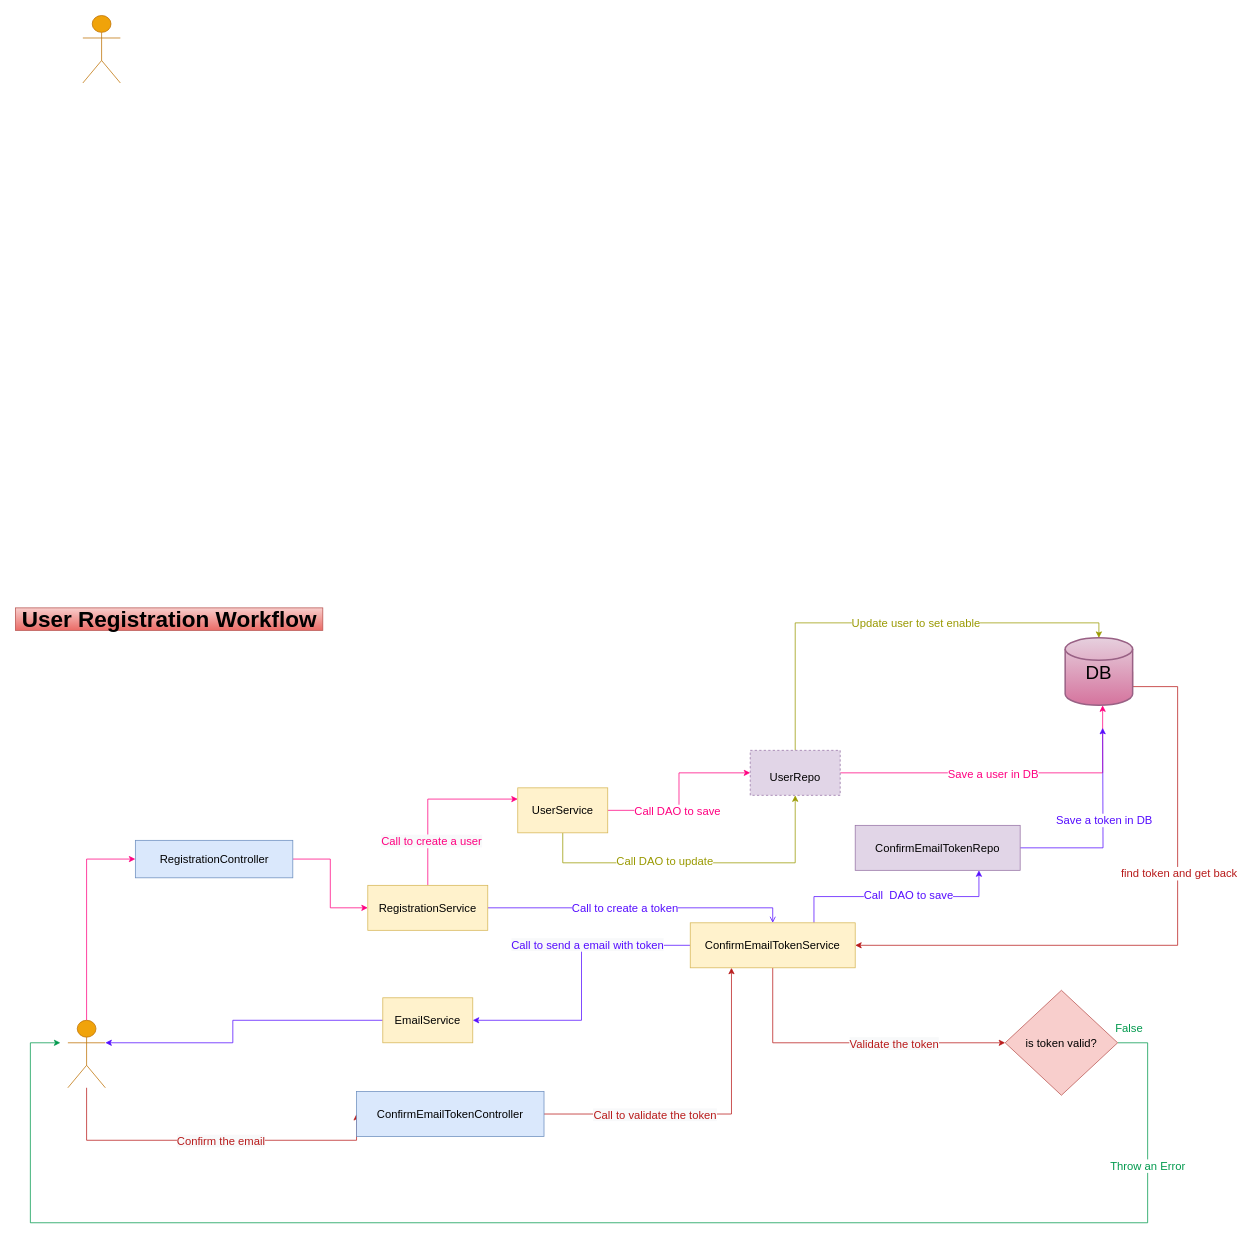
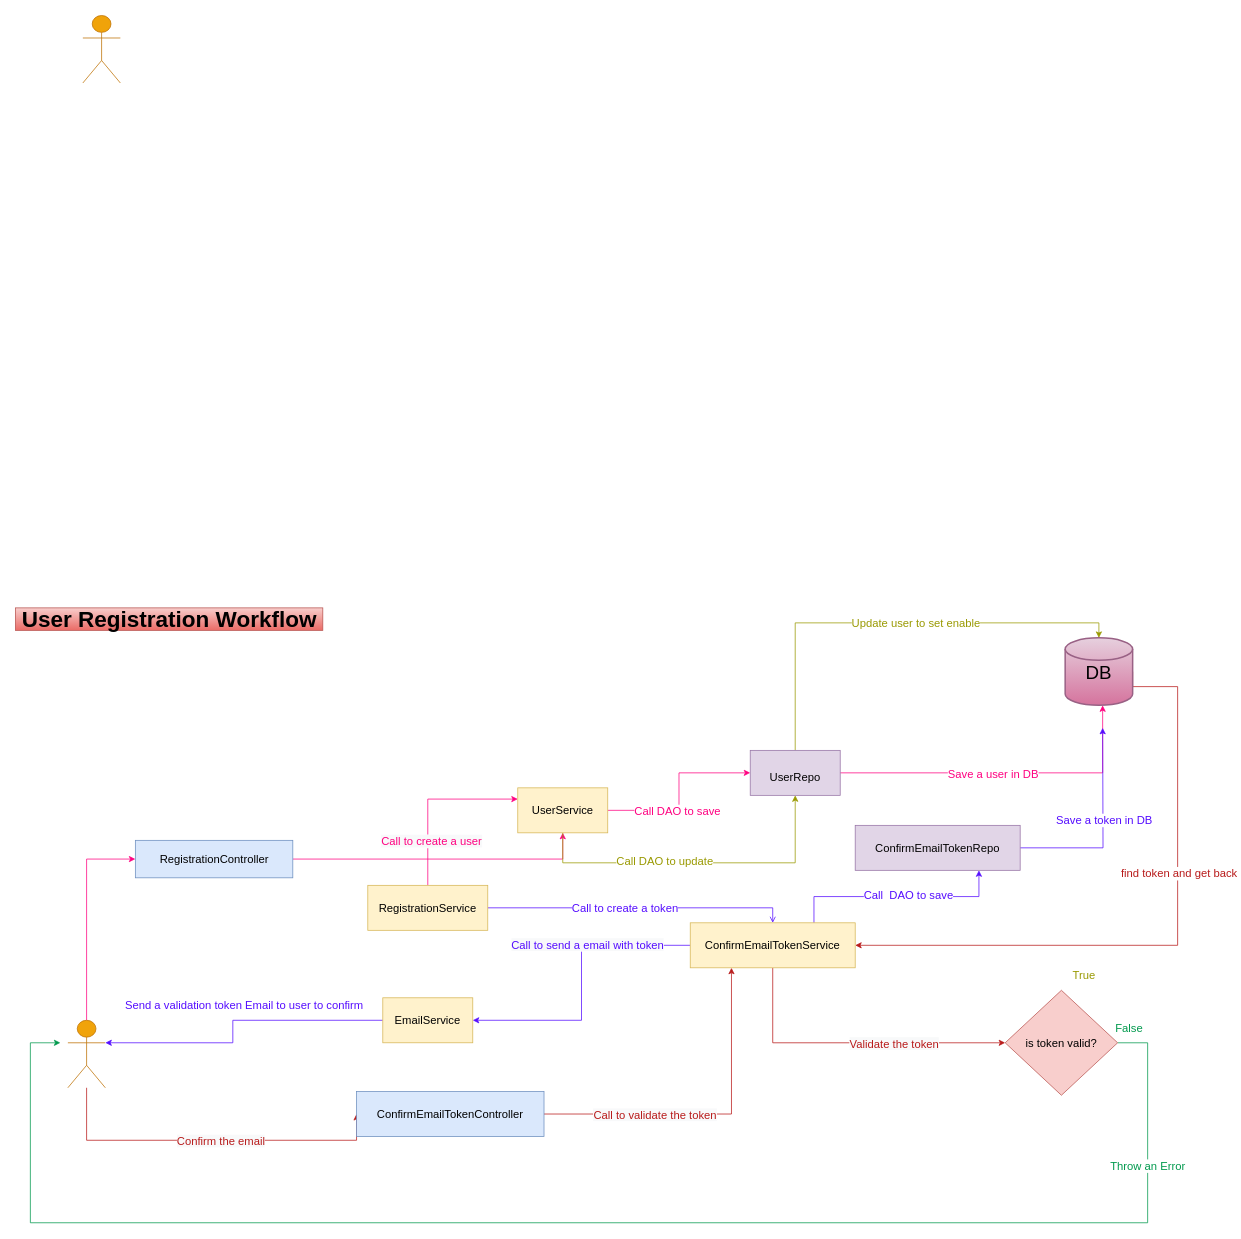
node "UserRepo": style dashed -> solid
edge "RegistrationController" -> "RegistrationService": now "RegistrationController" -> "UserService"
node "True": added
node "Send a validation token Email to user to confirm": added
